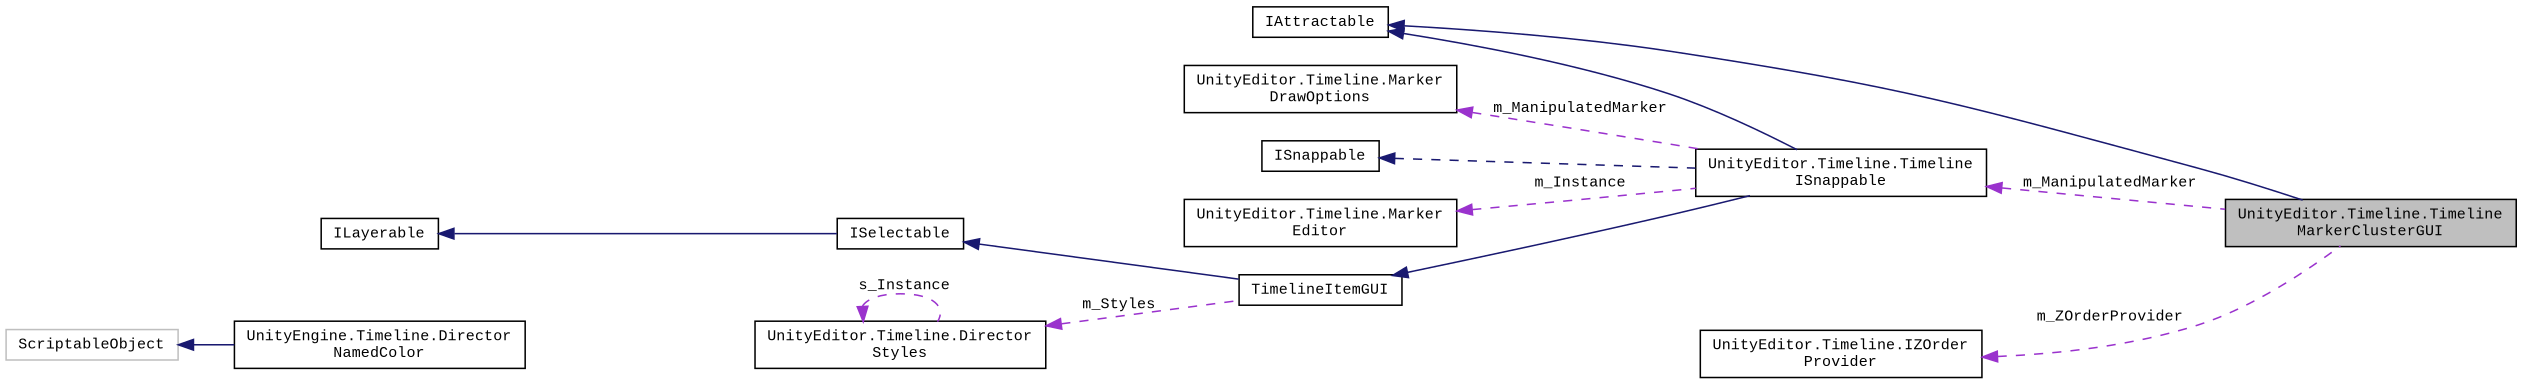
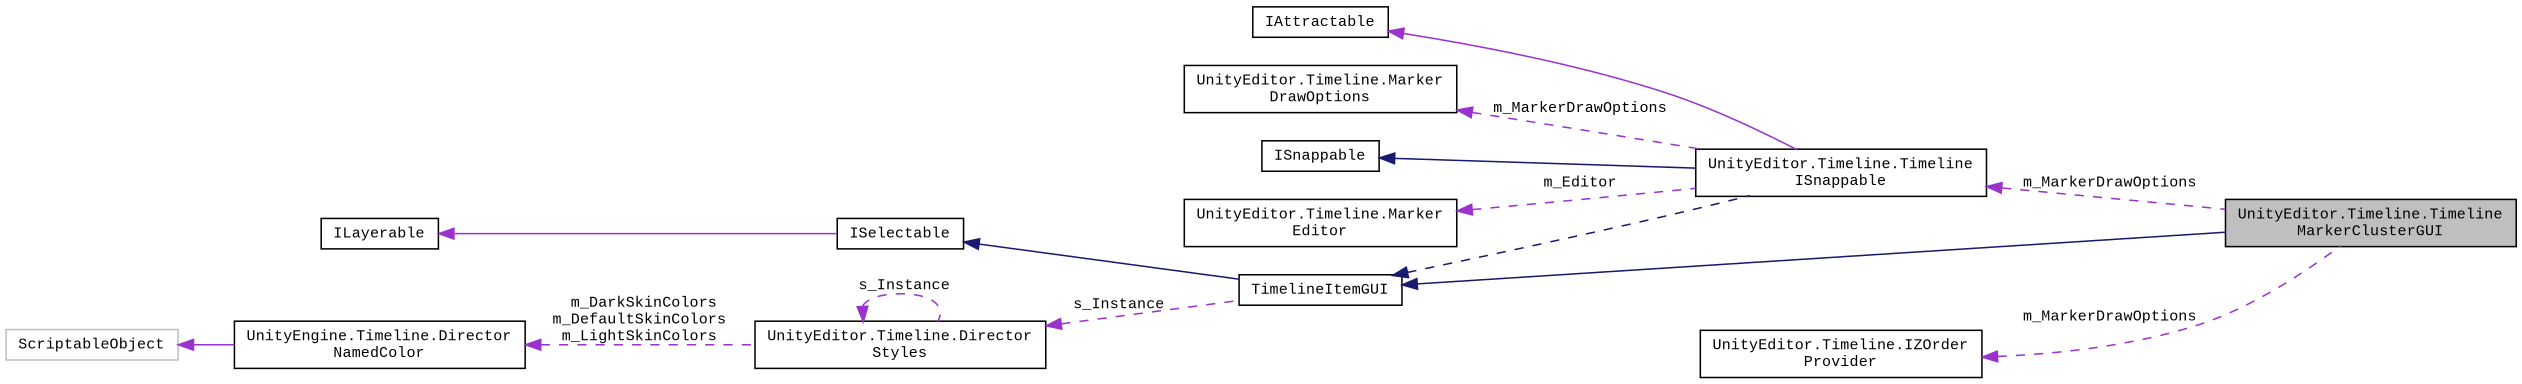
edge "UnityEditor.Timeline.Timeline ISnappable" -> "IAttractable": color midnightblue -> darkorchid3
edge "UnityEditor.Timeline.Timeline MarkerClusterGUI" -> "IAttractable": now "UnityEditor.Timeline.Timeline MarkerClusterGUI" -> "TimelineItemGUI"
edge "UnityEditor.Timeline.Timeline ISnappable" -> "UnityEditor.Timeline.Marker DrawOptions": label " m_ManipulatedMarker" -> " m_MarkerDrawOptions"
edge "UnityEditor.Timeline.Timeline ISnappable" -> "ISnappable": style dashed -> solid
edge "UnityEditor.Timeline.Timeline ISnappable" -> "UnityEditor.Timeline.Marker Editor": label " m_Instance" -> " m_Editor"
edge "UnityEditor.Timeline.Timeline MarkerClusterGUI" -> "UnityEditor.Timeline.Timeline ISnappable": label " m_ManipulatedMarker" -> " m_MarkerDrawOptions"
edge "ISelectable" -> "ILayerable": color midnightblue -> darkorchid3
edge "UnityEditor.Timeline.Timeline ISnappable" -> "TimelineItemGUI": style solid -> dashed
edge "TimelineItemGUI" -> "UnityEditor.Timeline.Director Styles": label " m_Styles" -> " s_Instance"
edge "UnityEditor.Timeline.Timeline MarkerClusterGUI" -> "UnityEditor.Timeline.IZOrder Provider": label " m_ZOrderProvider" -> " m_MarkerDrawOptions"
edge "UnityEngine.Timeline.Director NamedColor" -> "ScriptableObject": color midnightblue -> darkorchid3
edge "UnityEditor.Timeline.Director Styles" -> "UnityEngine.Timeline.Director NamedColor": added, label "m_DarkSkinColors m_DefaultSkinColors m_LightSkinColors"
